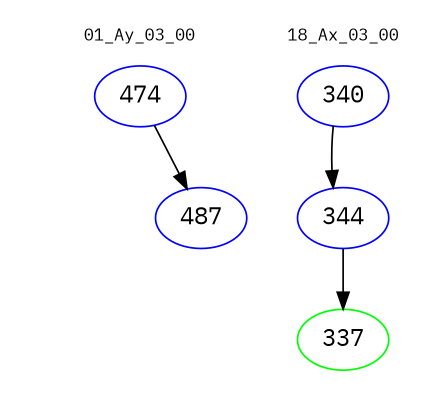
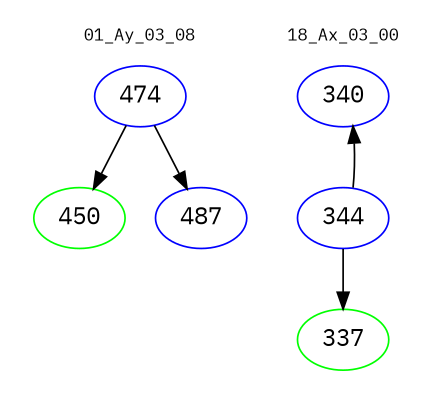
cluster "01_Ay_03_00": label "01_Ay_03_00" -> "01_Ay_03_08"
edge "340" -> "344": reversed
node "450": added
